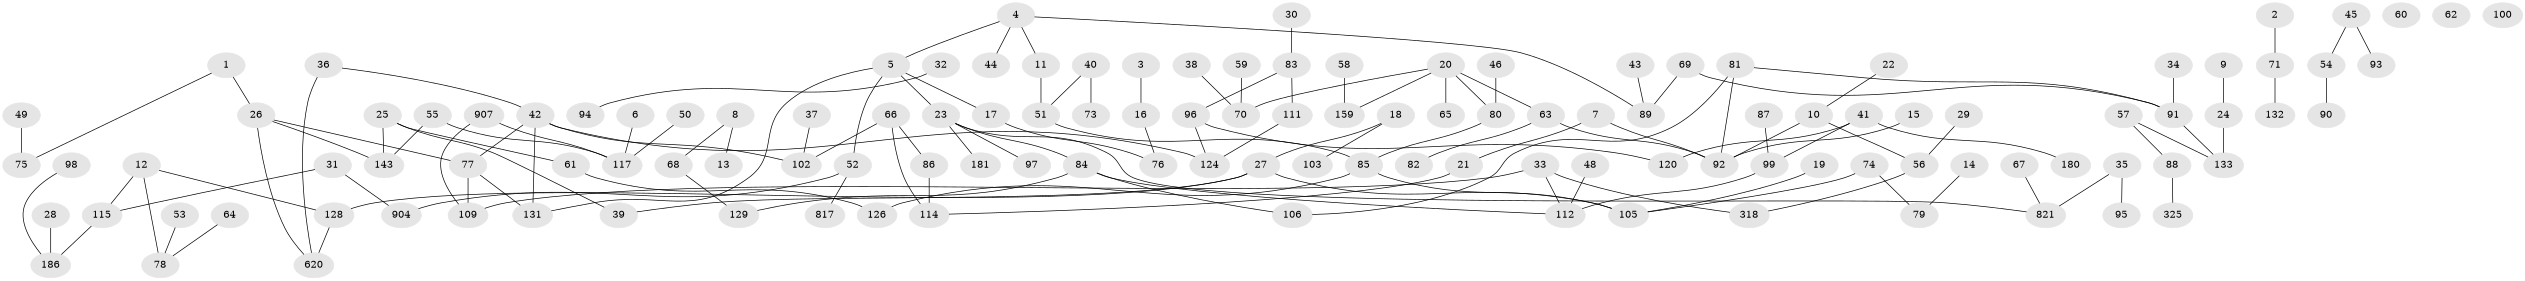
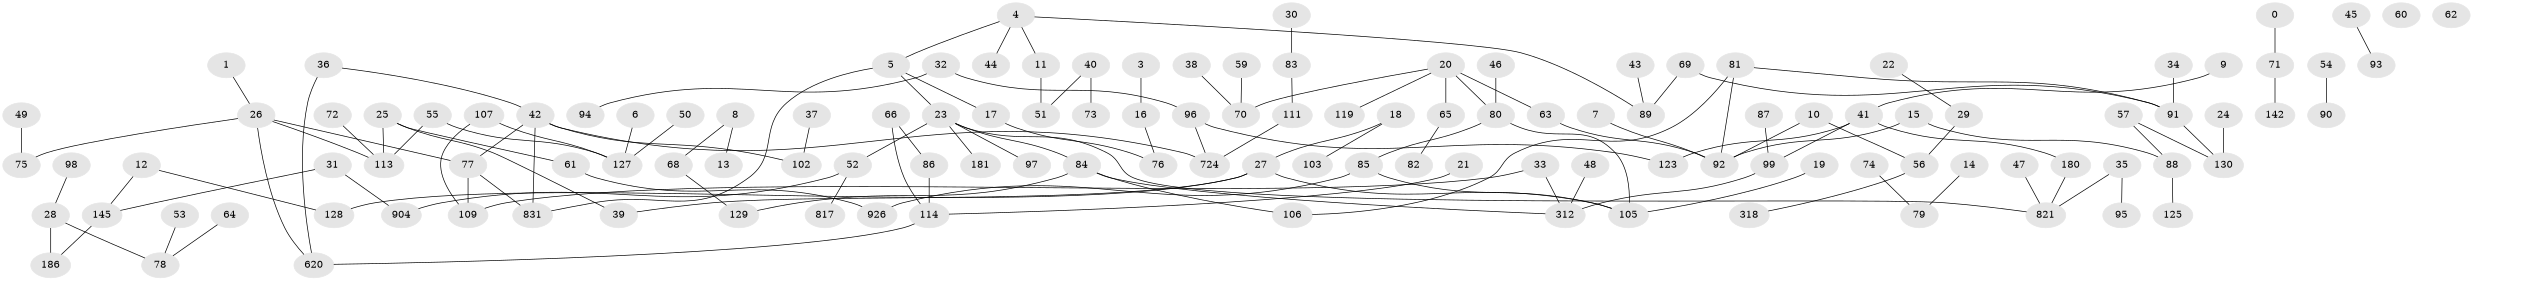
node "2": label "2" -> "0"
node "100": removed
edge "45" -- "54": removed
node "58": removed
edge "83" -- "96": now "32" -- "96"
edge "22" -- "10": now "22" -- "29"
edge "9" -- "24": now "9" -- "41"
edge "5" -- "52": now "23" -- "52"
edge "1" -- "75": now "26" -- "75"
node "72": added
node "907": label "907" -> "107"
node "159": label "159" -> "119"
node "132": label "132" -> "142"
edge "66" -- "102": removed
edge "63" -- "82": now "65" -- "82"
edge "15" -- "88": added
edge "51" -- "85": removed
edge "7" -- "21": removed
node "143": label "143" -> "113"
node "117": label "117" -> "127"
node "124": label "124" -> "724"
node "120": label "120" -> "123"
node "67": label "67" -> "47"
node "133": label "133" -> "130"
edge "180" -- "821": added
edge "33" -- "318": removed
edge "74" -- "105": now "80" -- "105"
edge "98" -- "186": now "98" -- "28"
node "115": label "115" -> "145"
edge "12" -- "78": now "28" -- "78"
node "131": label "131" -> "831"
node "126": label "126" -> "926"
node "112": label "112" -> "312"
node "325": label "325" -> "125"
edge "128" -- "620": now "114" -- "620"
